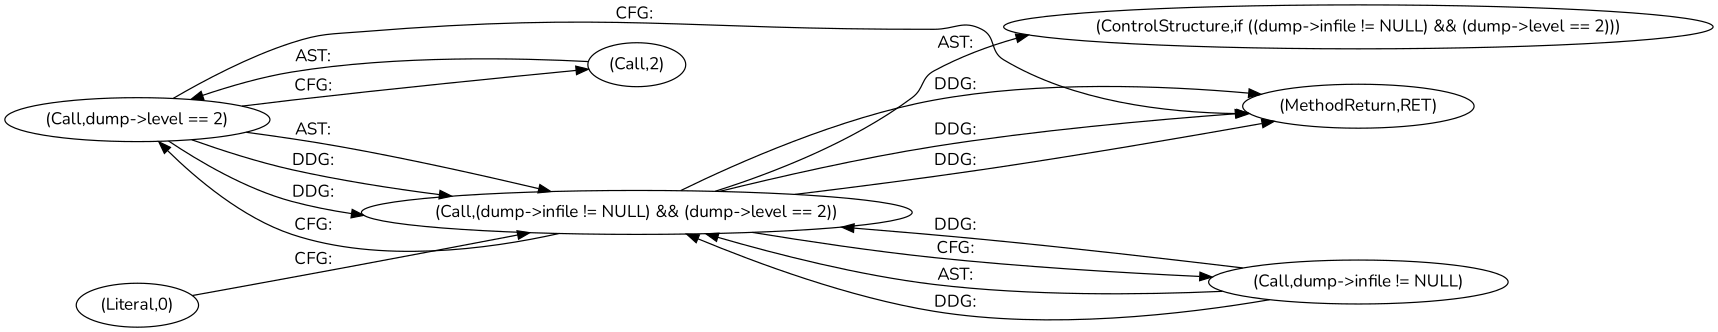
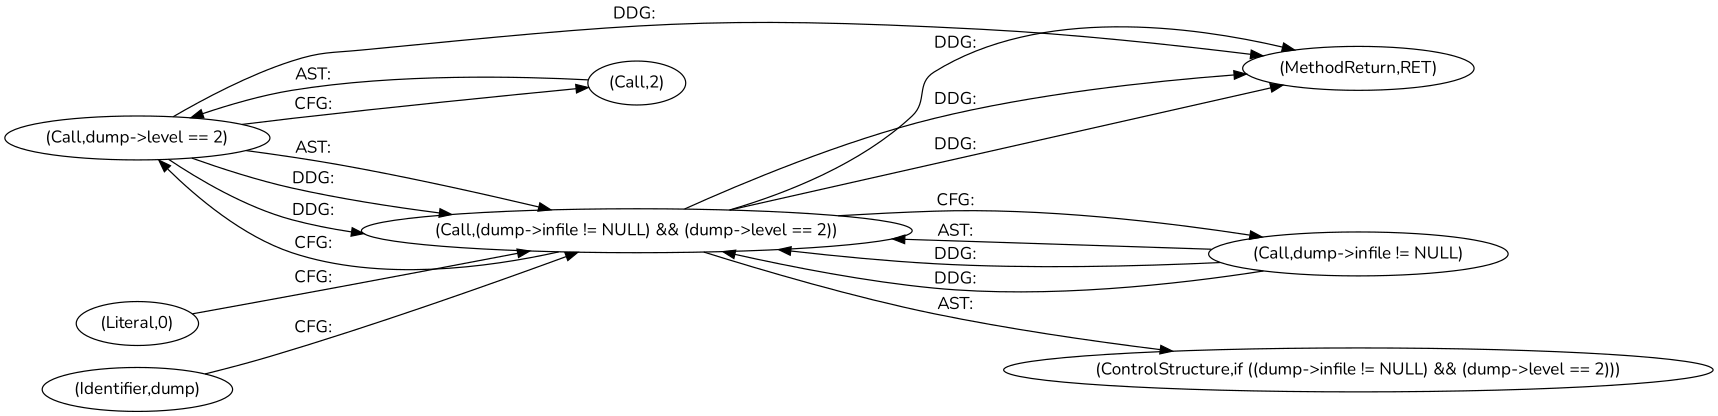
edge "(Call,dump->level == 2)" -> "(MethodReturn,RET)": label "CFG: " -> "DDG: "
node "(Identifier,dump)": added
